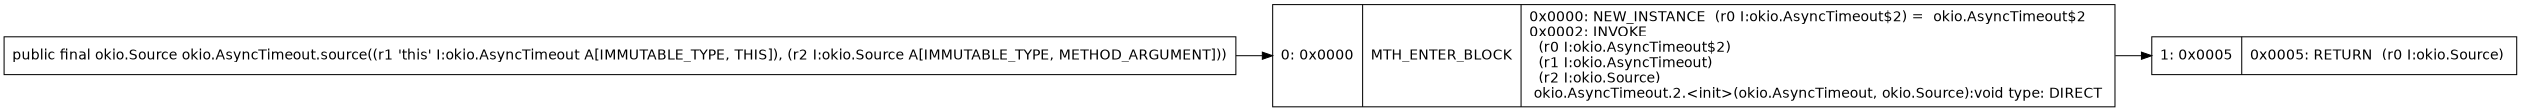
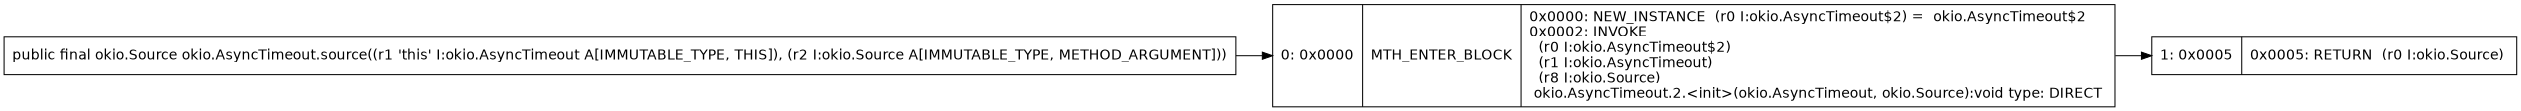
node "0: 0x0000": text "(r2 I:okio.Source)" -> "(r8 I:okio.Source)"
